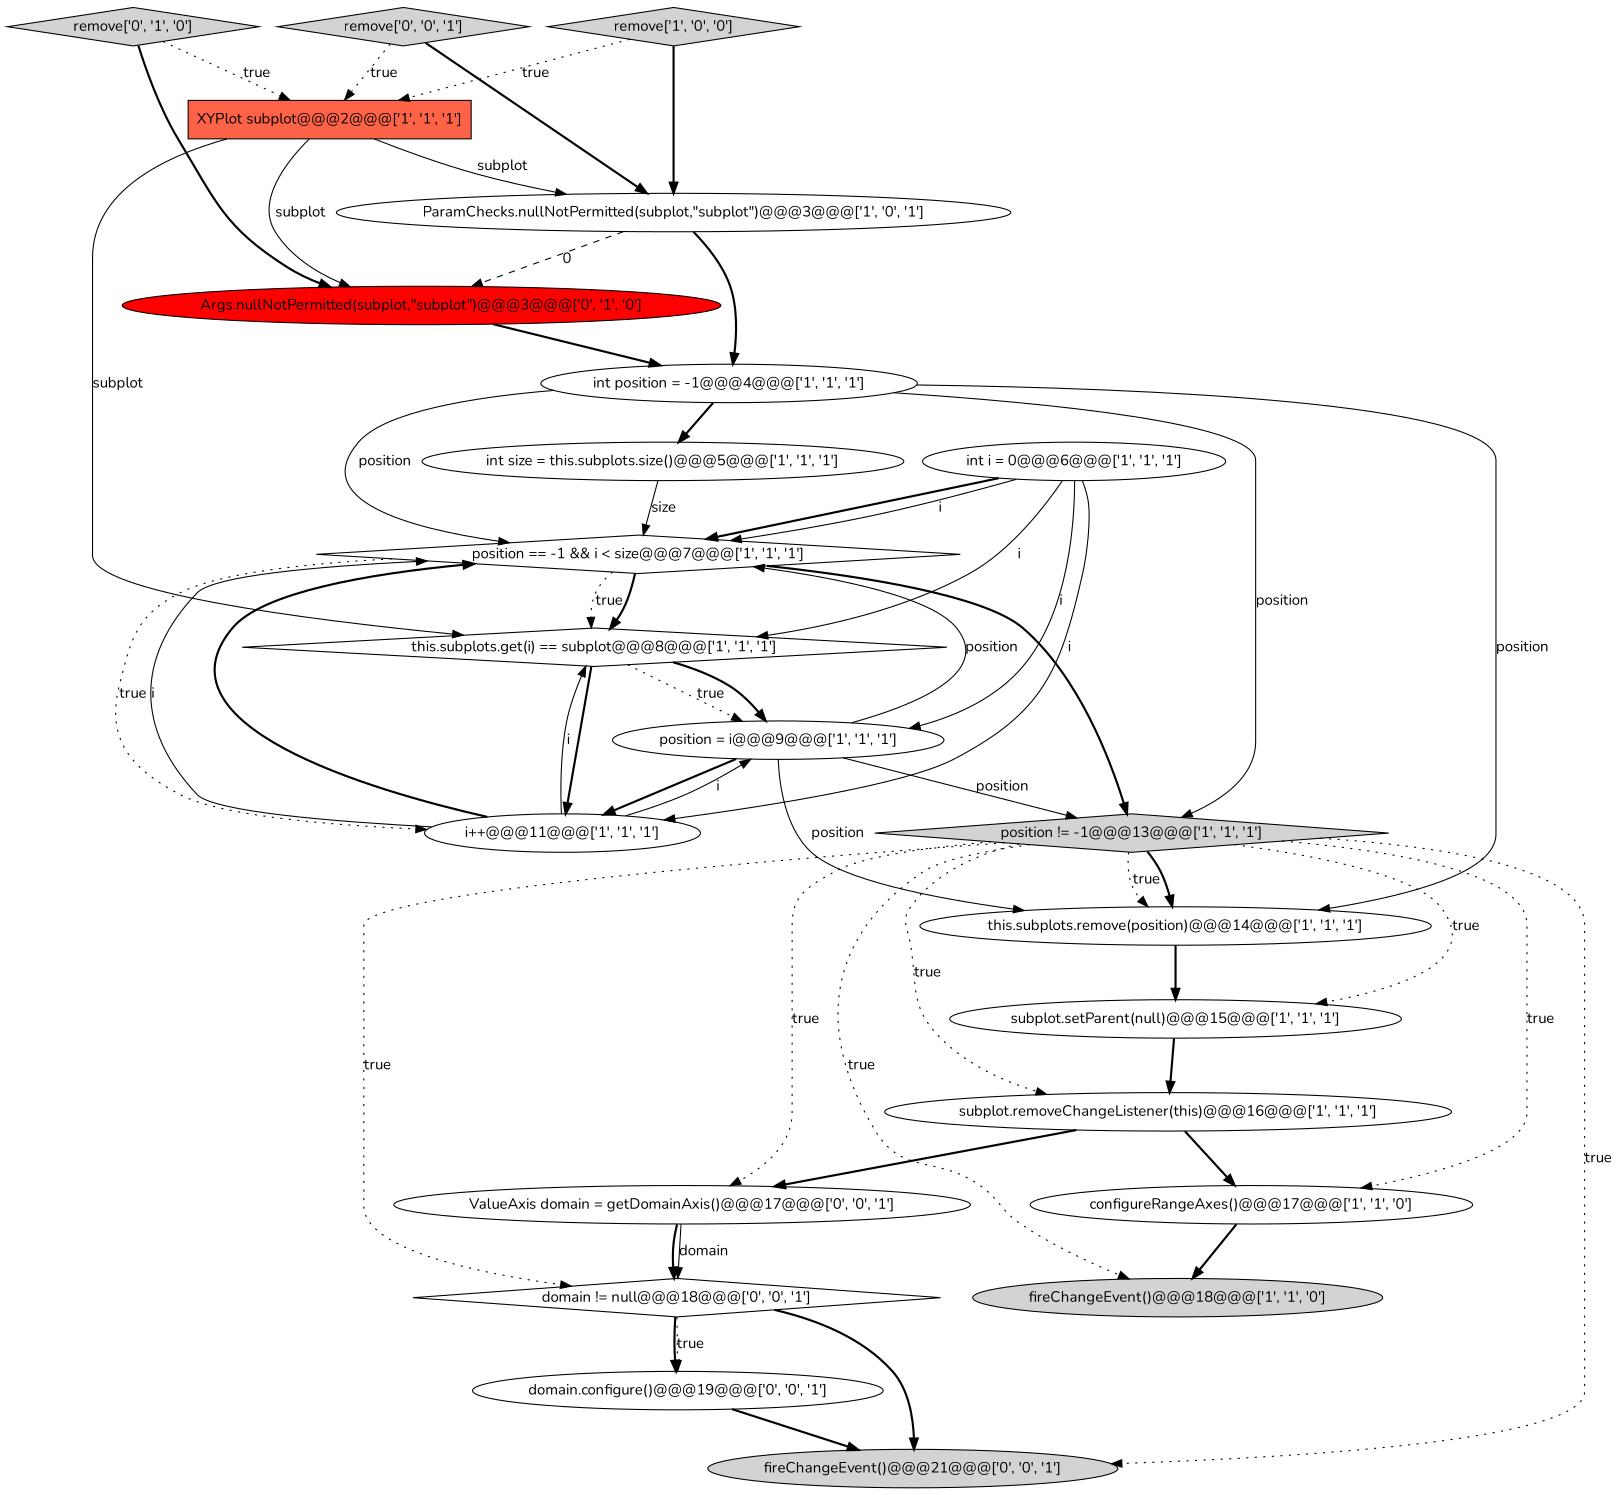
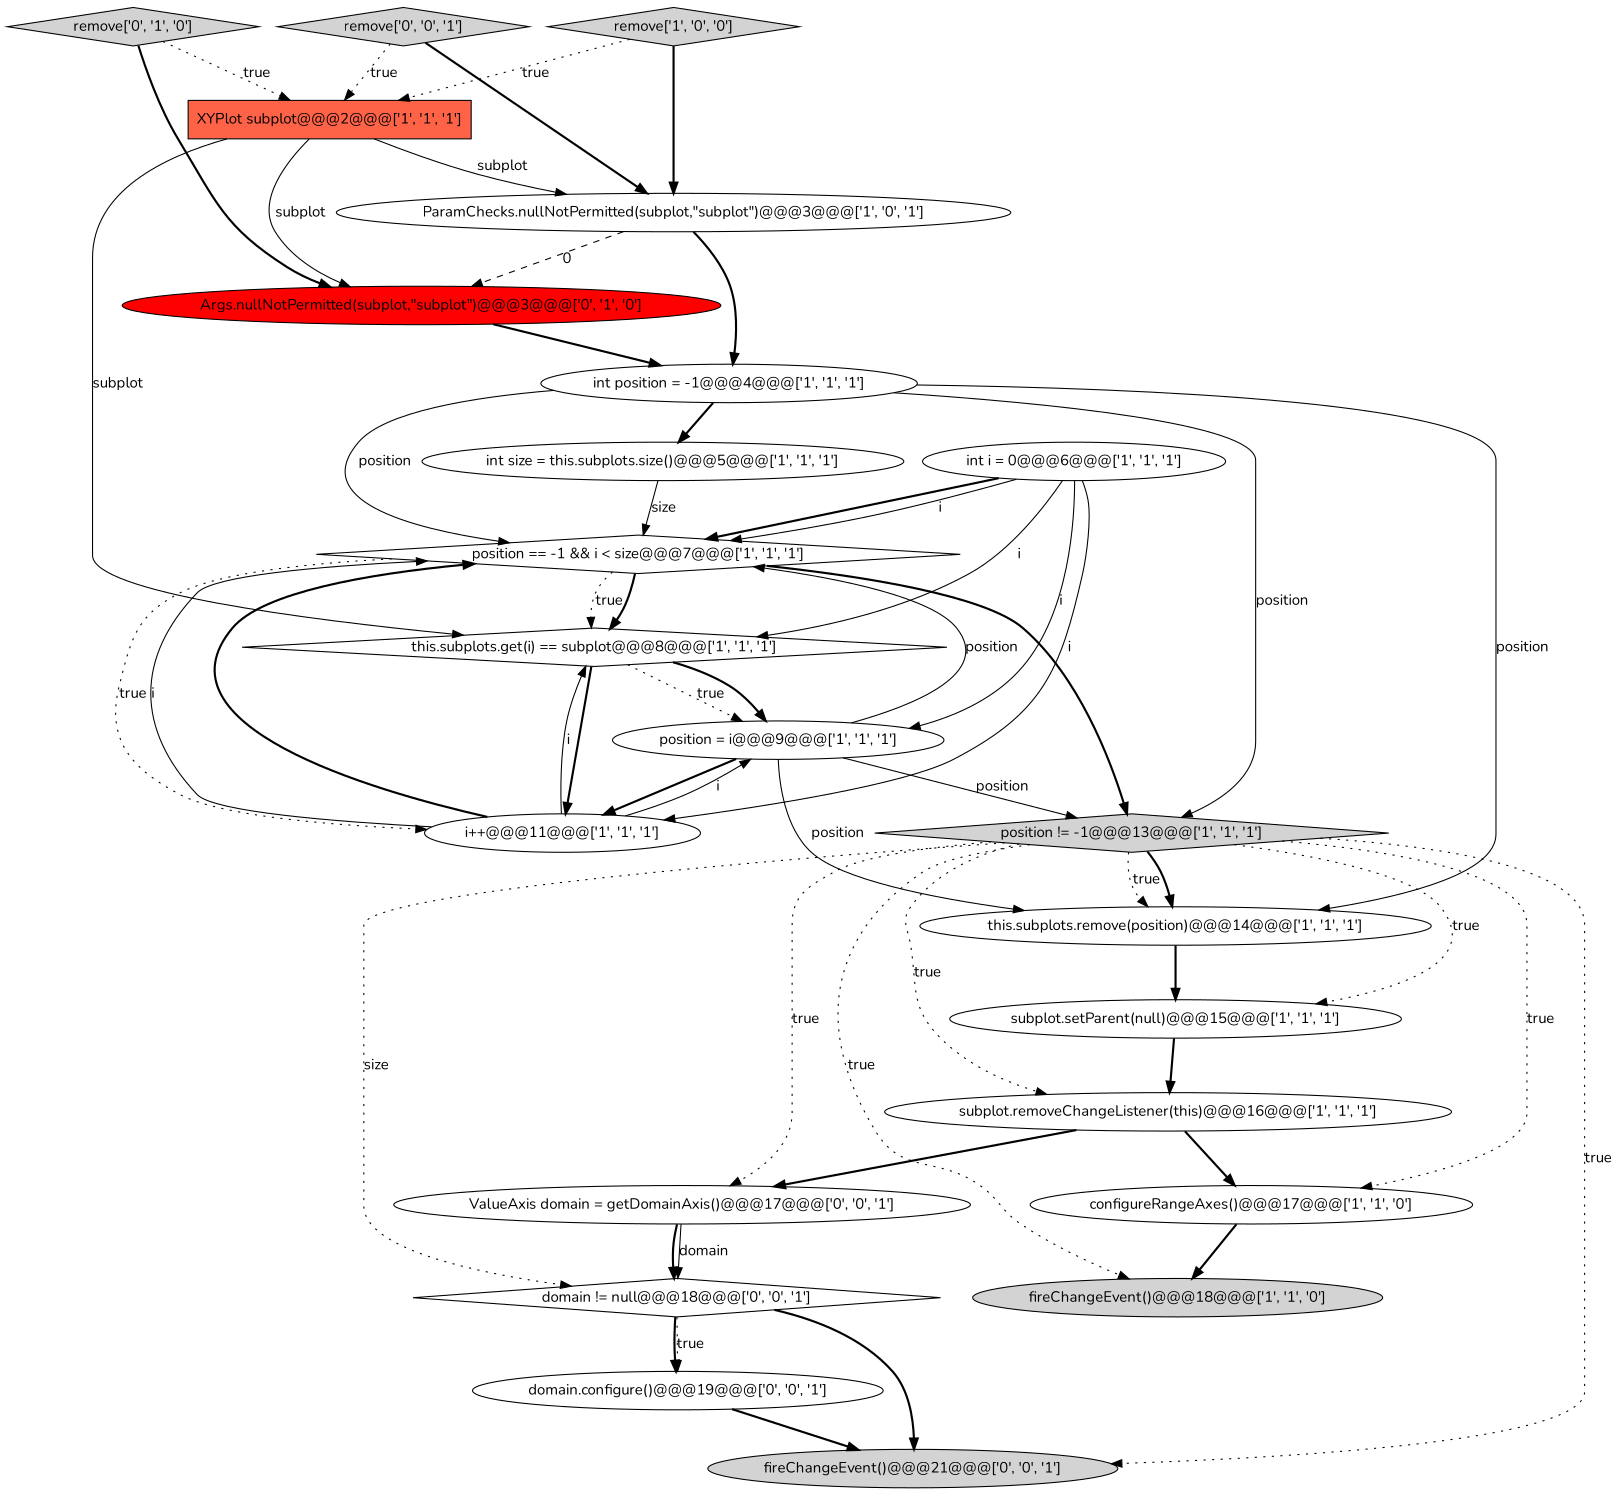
edge "position != -1@@@13@@@['1', '1', '1']" -> "domain != null@@@18@@@['0', '0', '1']": label "true" -> "size"
